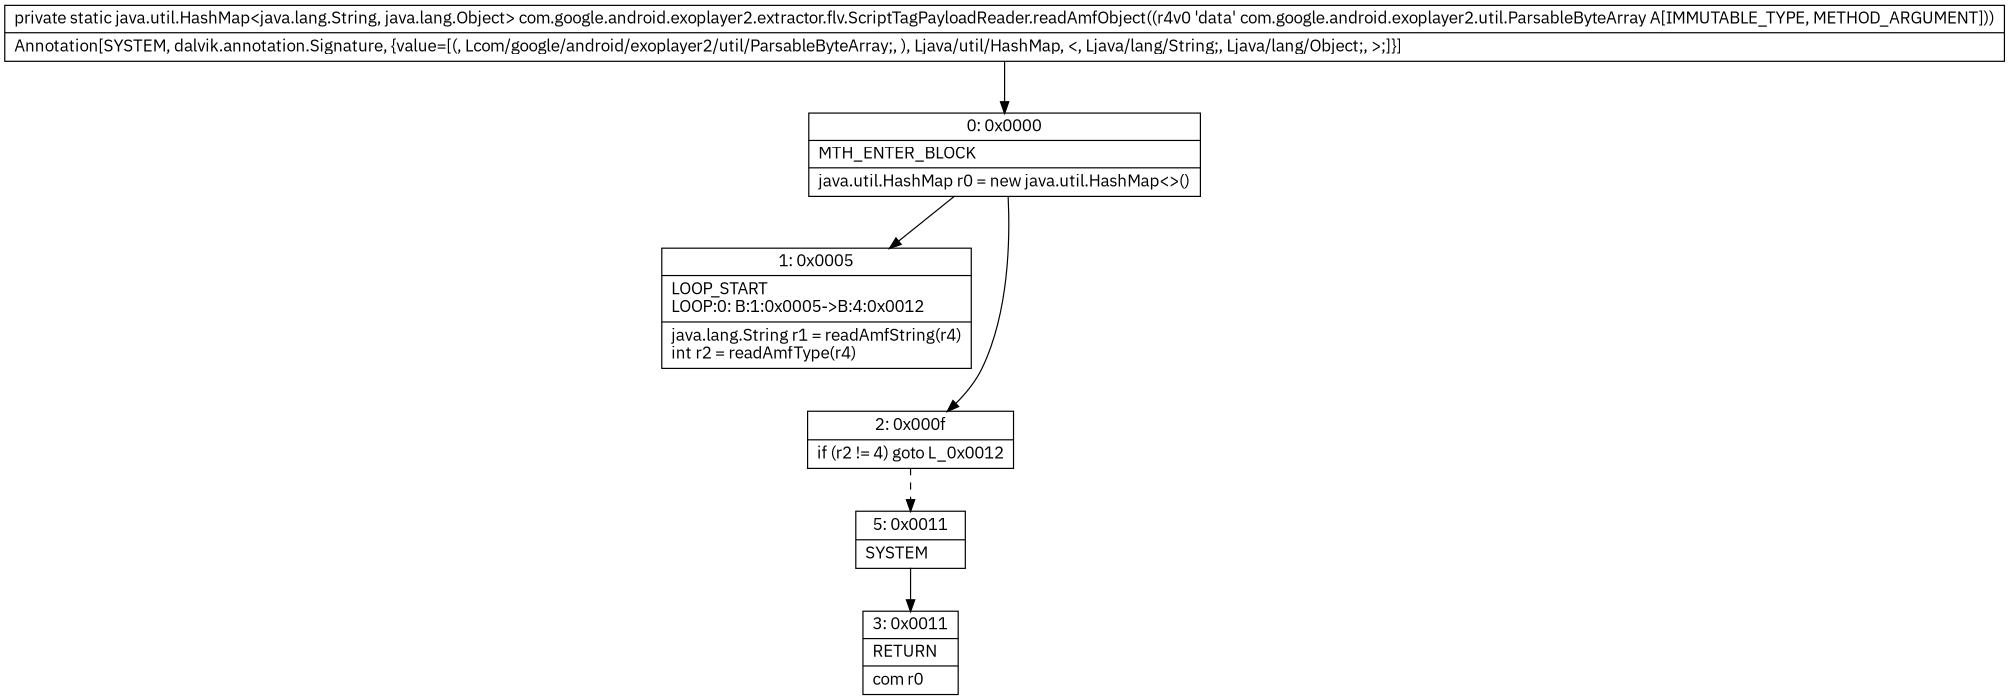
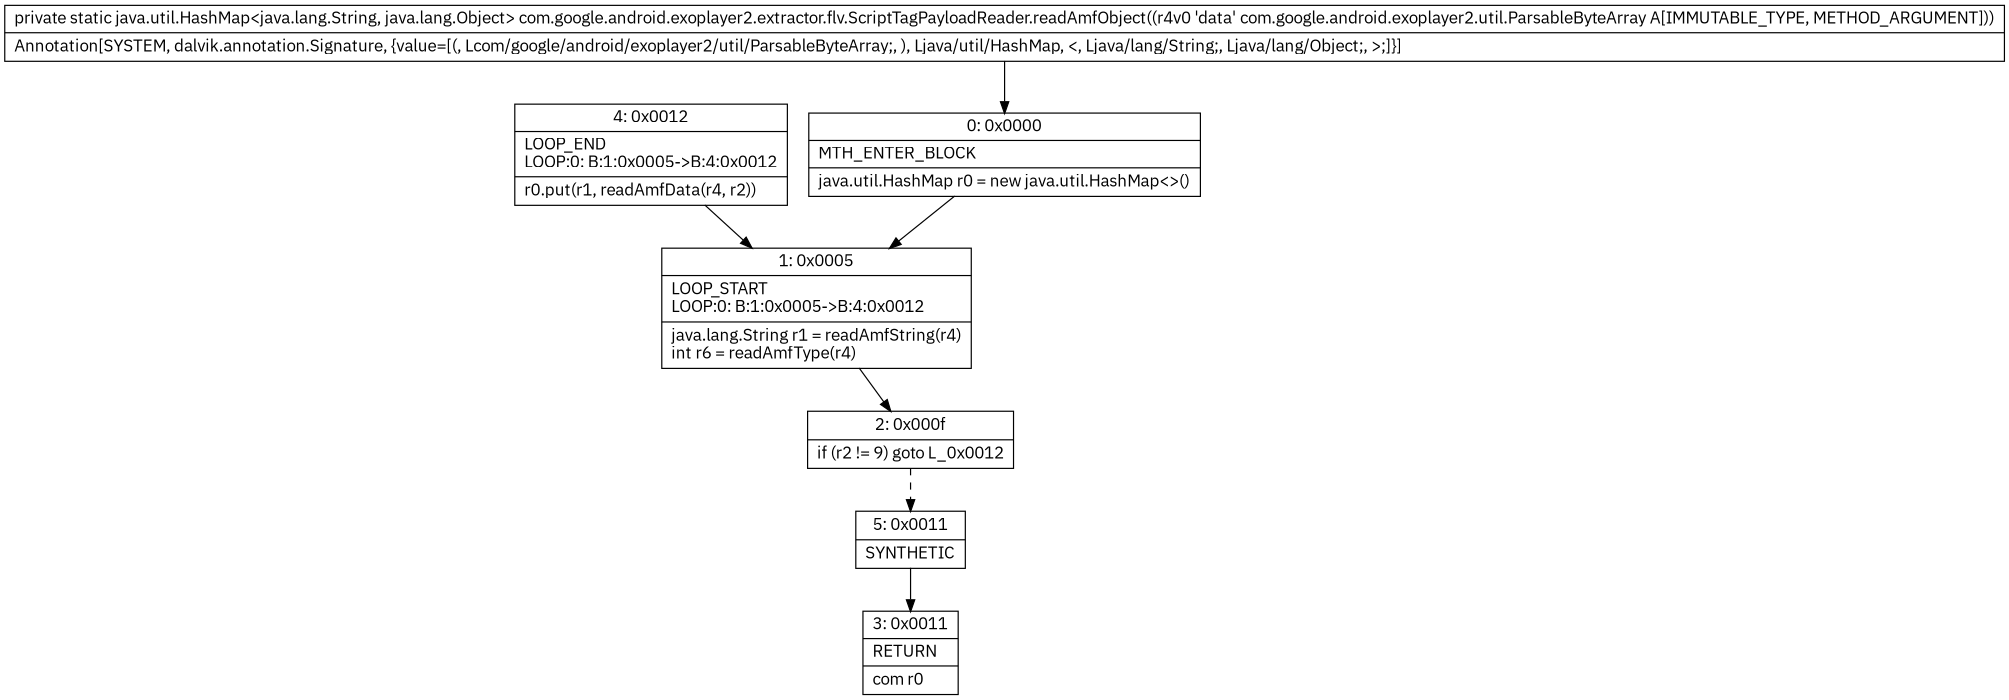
node "4: 0x0012": added
edge "0: 0x0000" -> "2: 0x000f": now "1: 0x0005" -> "2: 0x000f"
node "1: 0x0005": text "int r2 = readAmfType(r4)" -> "int r6 = readAmfType(r4)"
node "2: 0x000f": text "if (r2 != 4) goto L_0x0012" -> "if (r2 != 9) goto L_0x0012"
node "5: 0x0011": text "SYSTEM" -> "SYNTHETIC"
